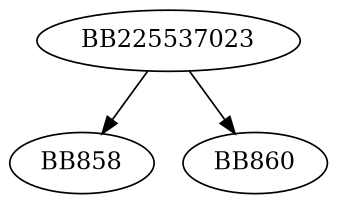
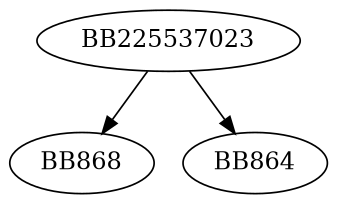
node "BB858": label "BB858" -> "BB868"
node "BB860": label "BB860" -> "BB864"
